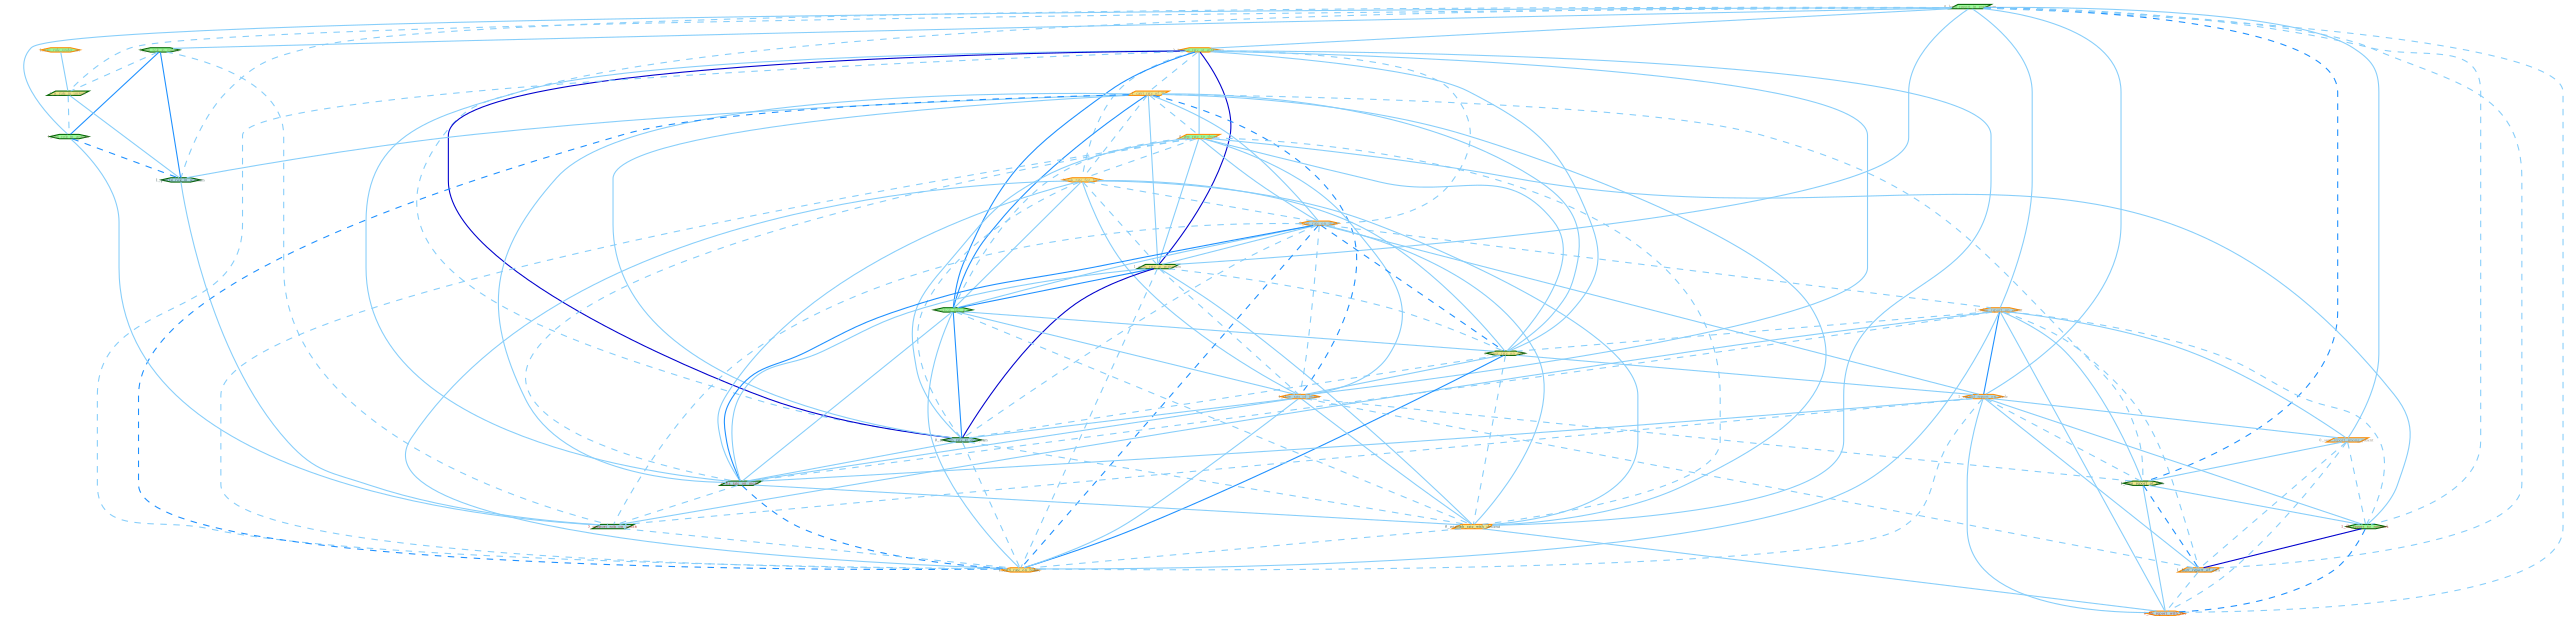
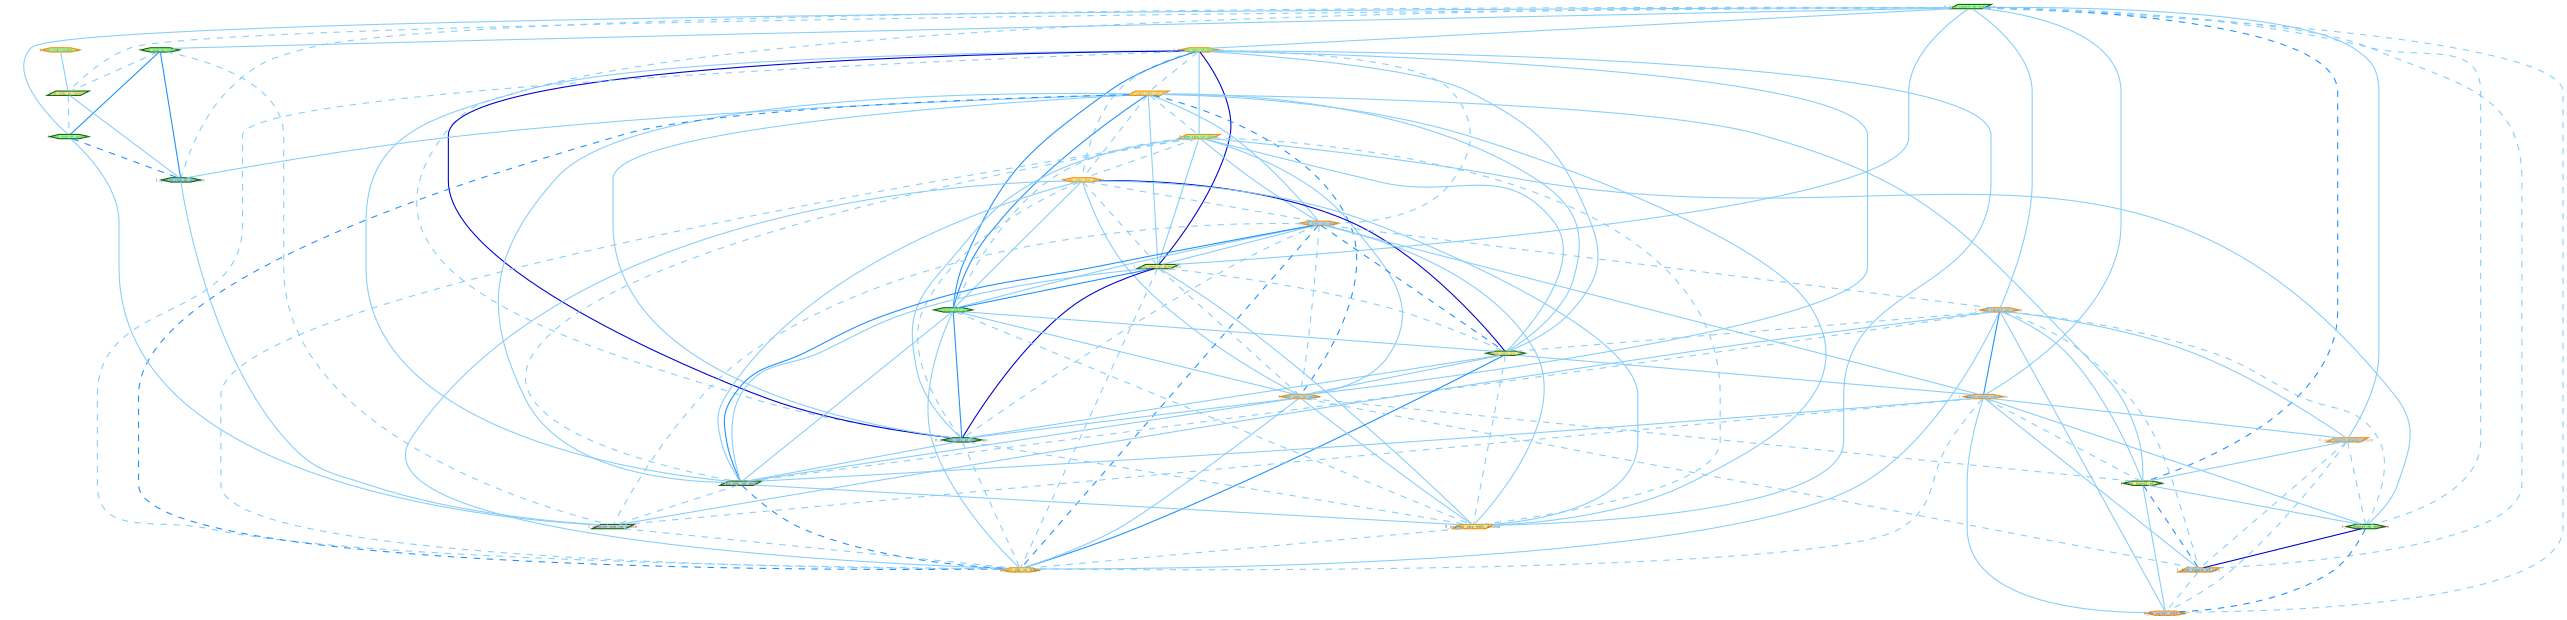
edge "1_carri_rate_of_%" -- "1_been_report_of_firm": style dashed -> solid
edge "0_rais_rate_for_busi" -- "1_lower_rate_on_debt": color #87cefa -> #0000cd
edge "1_lower_rate_on_debt" -- "0_confirm_rate_at_entitynam": style dashed -> solid
node "1_file_report_to_network": label "1_file_report_to_network" -> "4_file_report_to_network"
node "1_carri_rate_on_balanc": label "1_carri_rate_on_balanc" -> "1_carri_plai_on_balanc"
edge "0_establish_rate_with_descend" -- "0_file_report_with_the": removed
